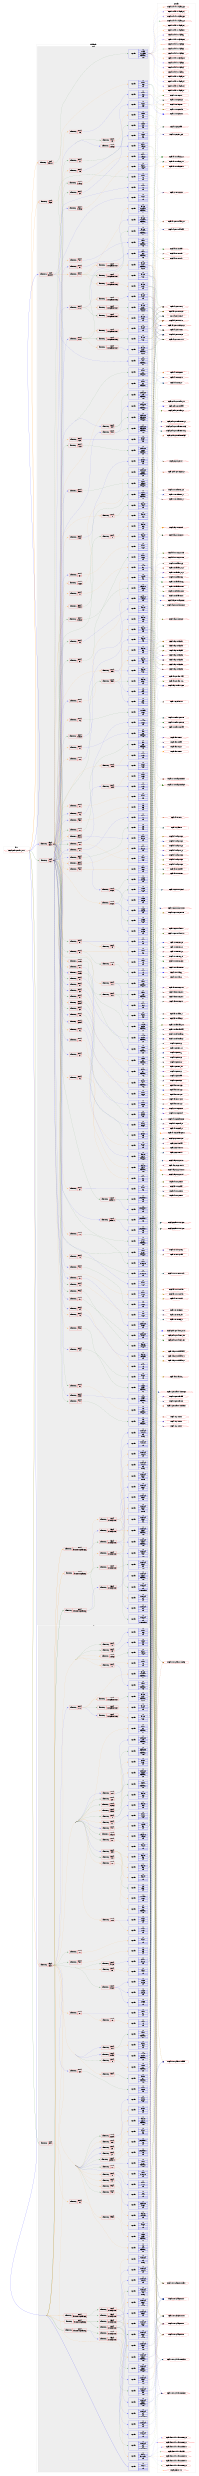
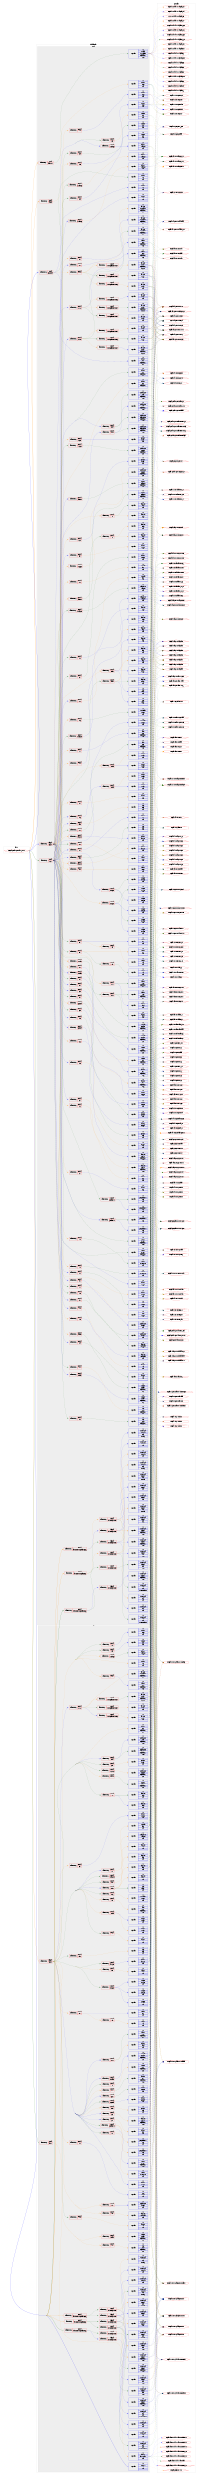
node "portage://sys-kernel/linux-headers-4.18": label "portage://sys-kernel/linux-headers-4.18" -> "libxml://sys-kernel/linux-headers-4.18"
node "portage://media-libs/alsa-lib-1.1.8": added
node "portage://app-emulation/xen-tools-4.11.3": label "portage://app-emulation/xen-tools-4.11.3" -> "portage://app-use/xen-tools-4.11.3"
